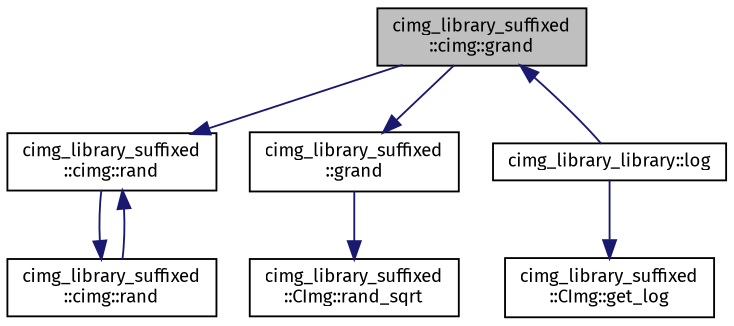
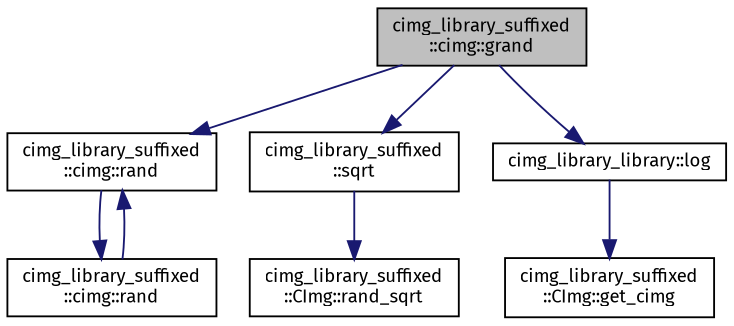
edge "cimg_library_library::log" -> "cimg_library_suffixed ::cimg::grand": reversed
node "cimg_library_suffixed ::grand": label "cimg_library_suffixed ::grand" -> "cimg_library_suffixed ::sqrt"
node "cimg_library_suffixed ::CImg::get_log": label "cimg_library_suffixed ::CImg::get_log" -> "cimg_library_suffixed ::CImg::get_cimg"
